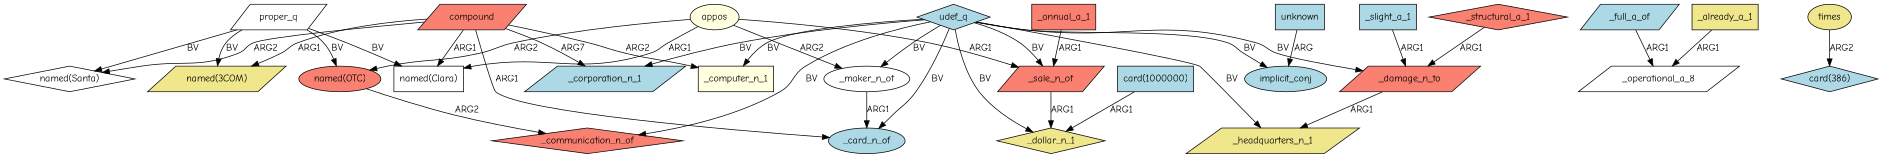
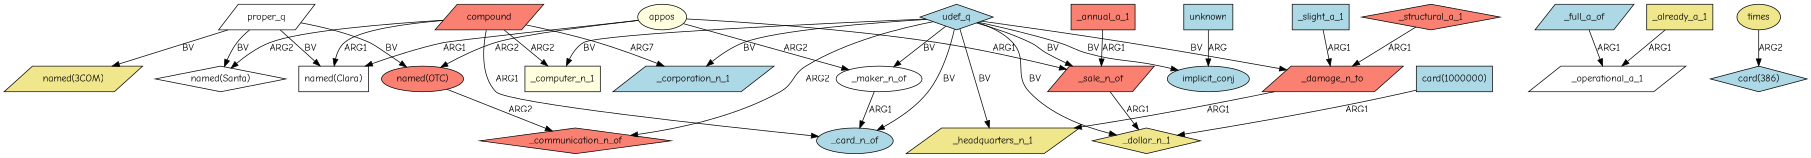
edge "compound" -> "named(3COM)": removed, label "ARG1"
edge "udef_q" -> "_communication_n_of": label "BV" -> "ARG2"
node "_operational_a_8": label "_operational_a_8" -> "_operational_a_1"
